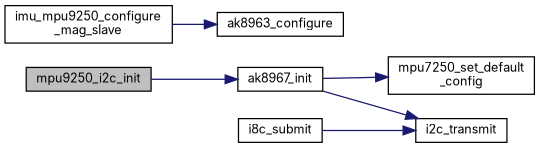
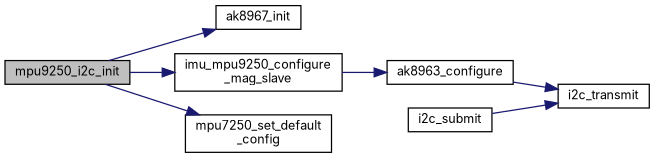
edge "mpu9250_i2c_init" -> "imu_mpu9250_configure _mag_slave": added
edge "ak8967_init" -> "mpu7250_set_default _config": now "mpu9250_i2c_init" -> "mpu7250_set_default _config"
edge "ak8967_init" -> "i2c_transmit": now "ak8963_configure" -> "i2c_transmit"
node "i8c_submit": label "i8c_submit" -> "i2c_submit"
